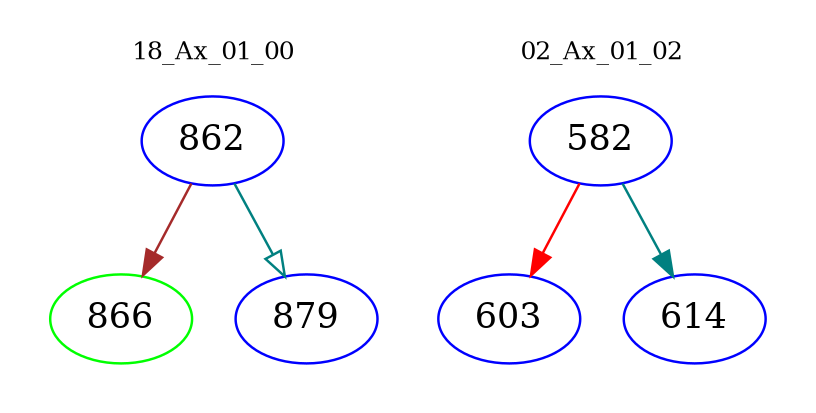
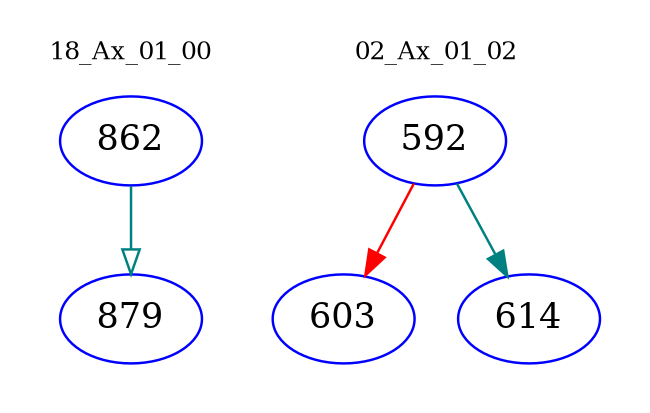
node "582": label "582" -> "592"
node "866": removed
